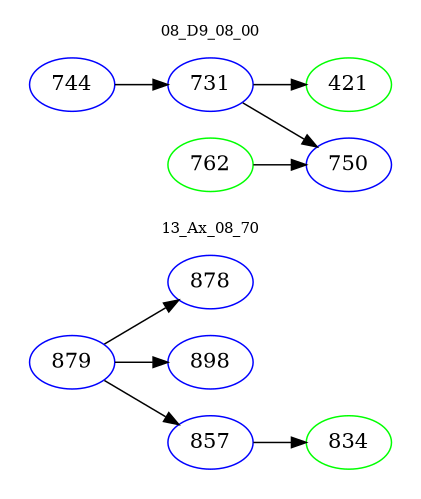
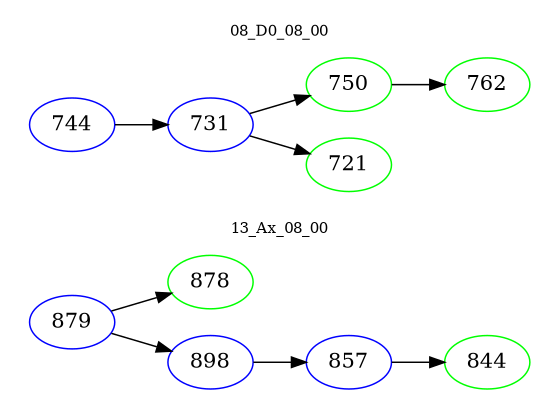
cluster "08_D9_08_00": label "08_D9_08_00" -> "08_D0_08_00"
node "421": label "421" -> "721"
edge "762" -> "750": reversed
node "750": color blue -> green
cluster "13_Ax_08_70": label "13_Ax_08_70" -> "13_Ax_08_00"
node "878": color blue -> green
edge "879" -> "857": now "898" -> "857"
node "834": label "834" -> "844"
